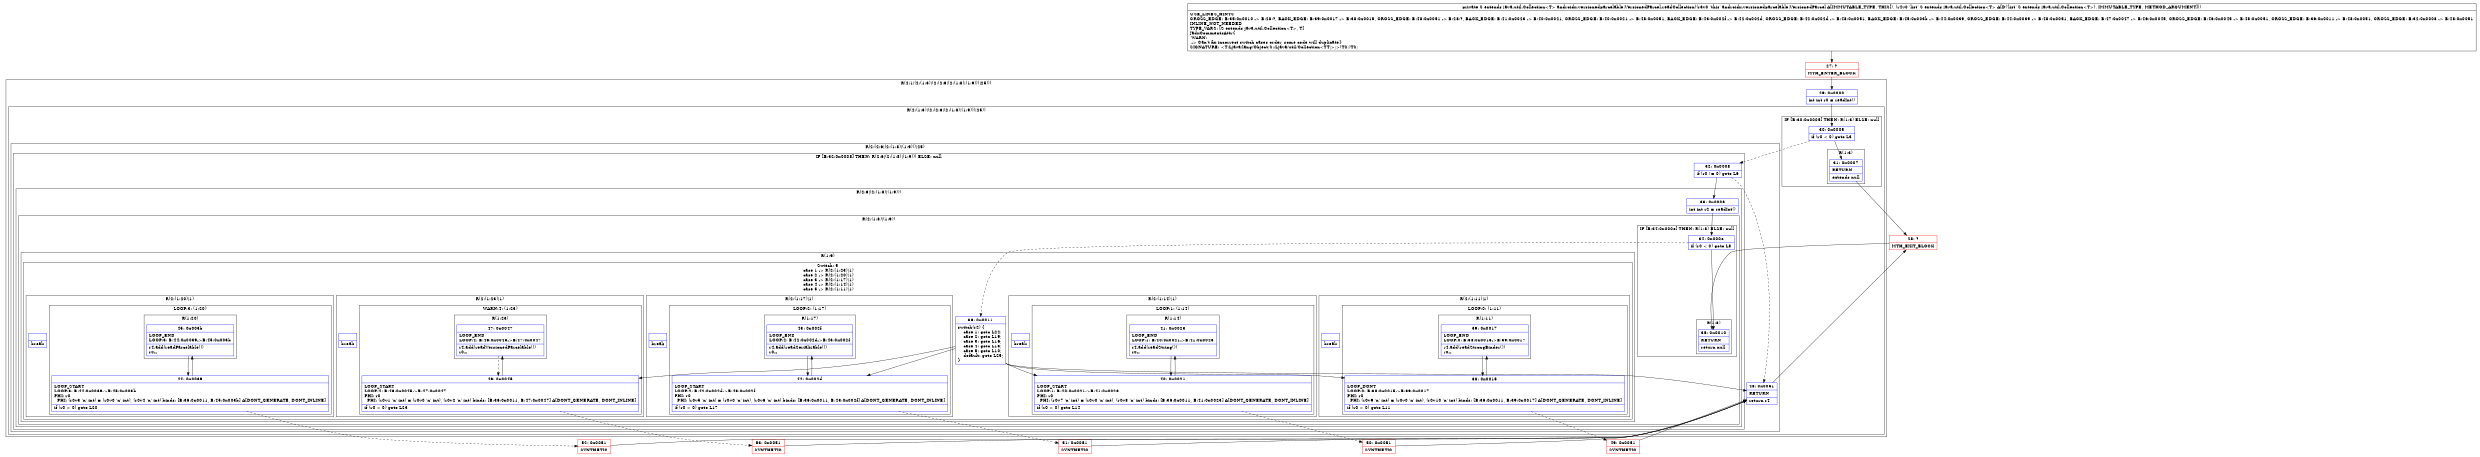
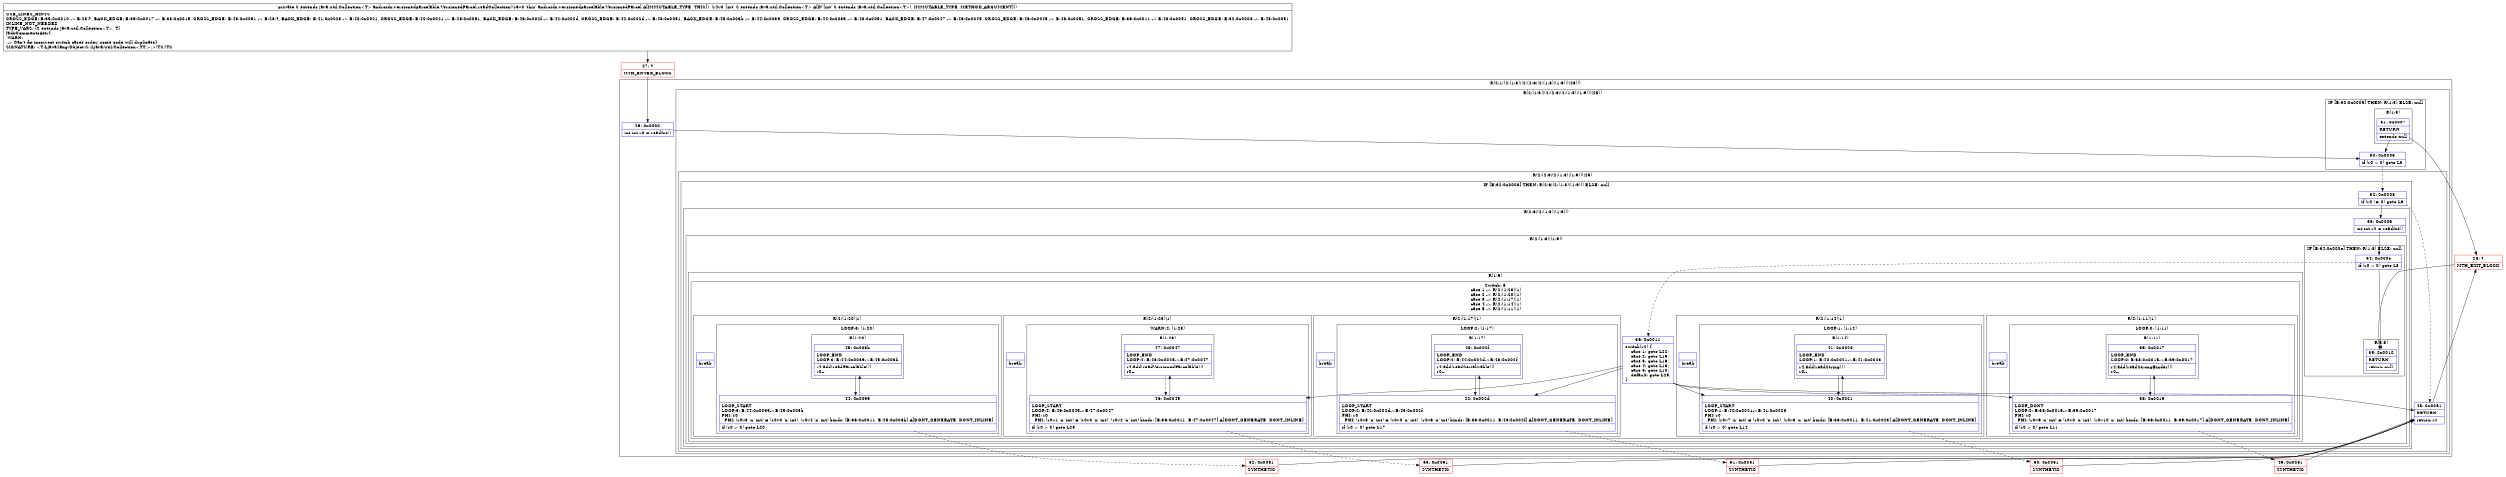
edge "30: 0x0005" -> "31: 0x0007": reversed
cluster "R(1:8)": label "R(1:8)" -> "R(5:8)"
